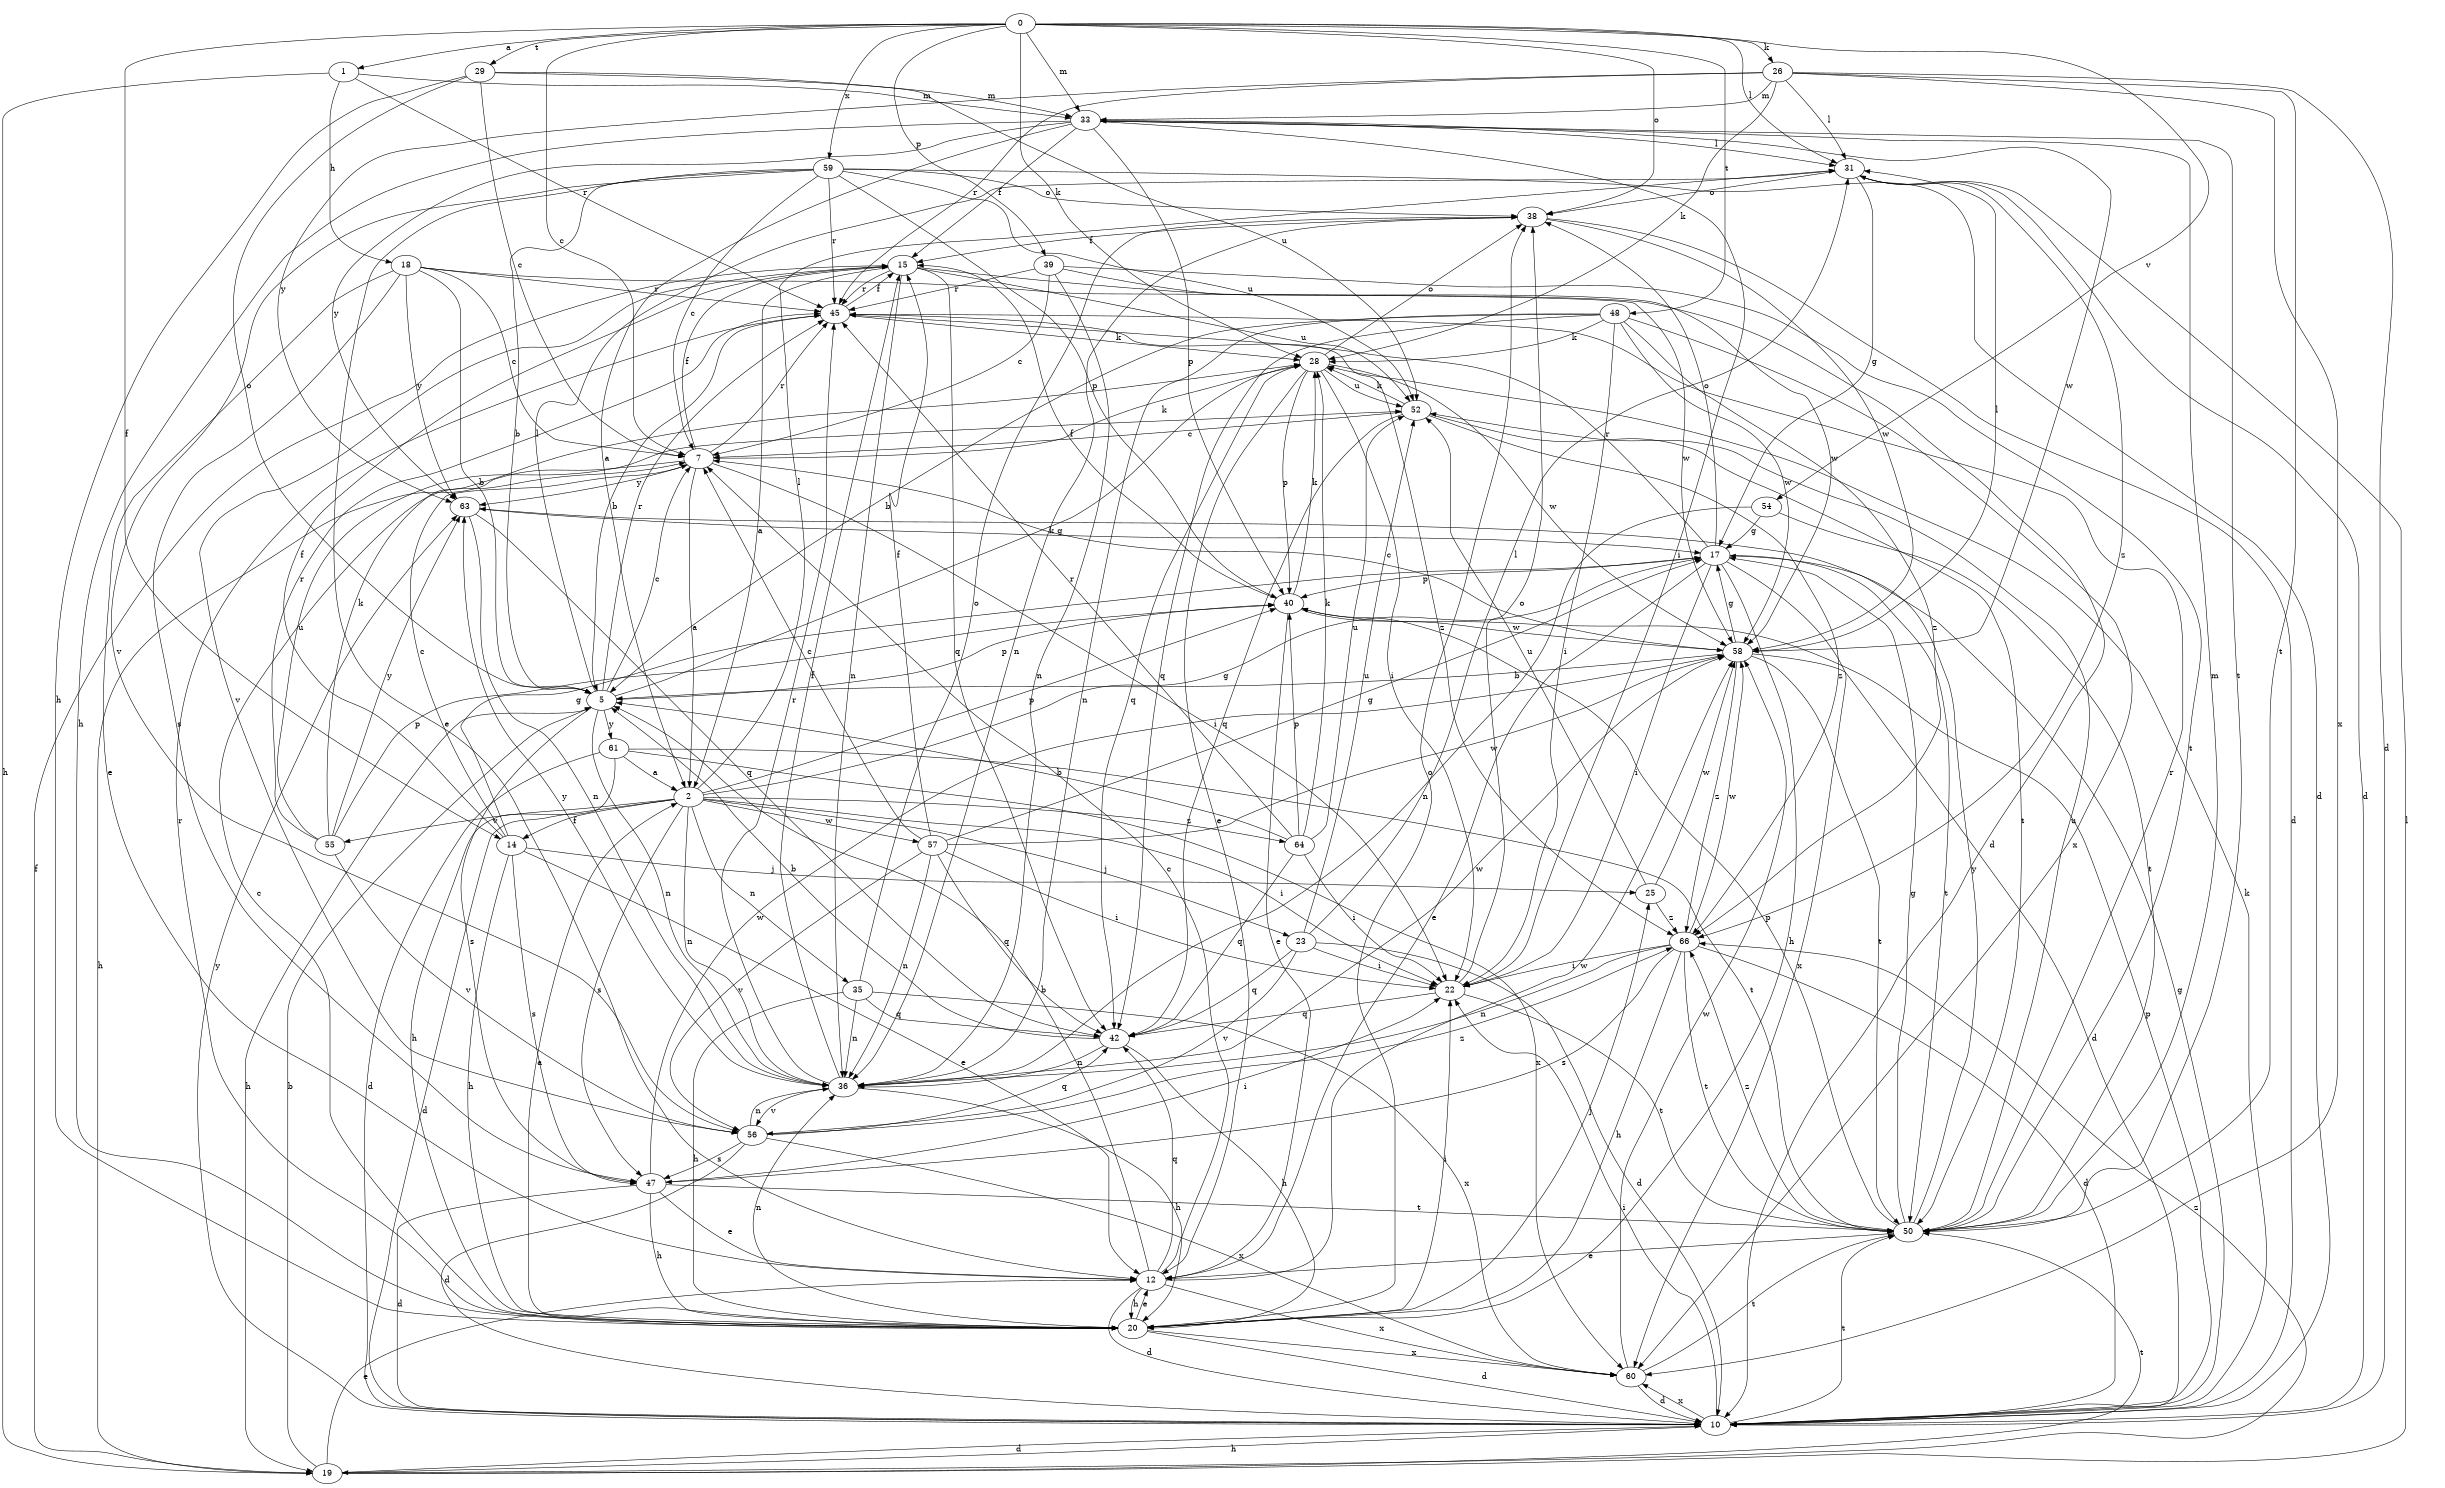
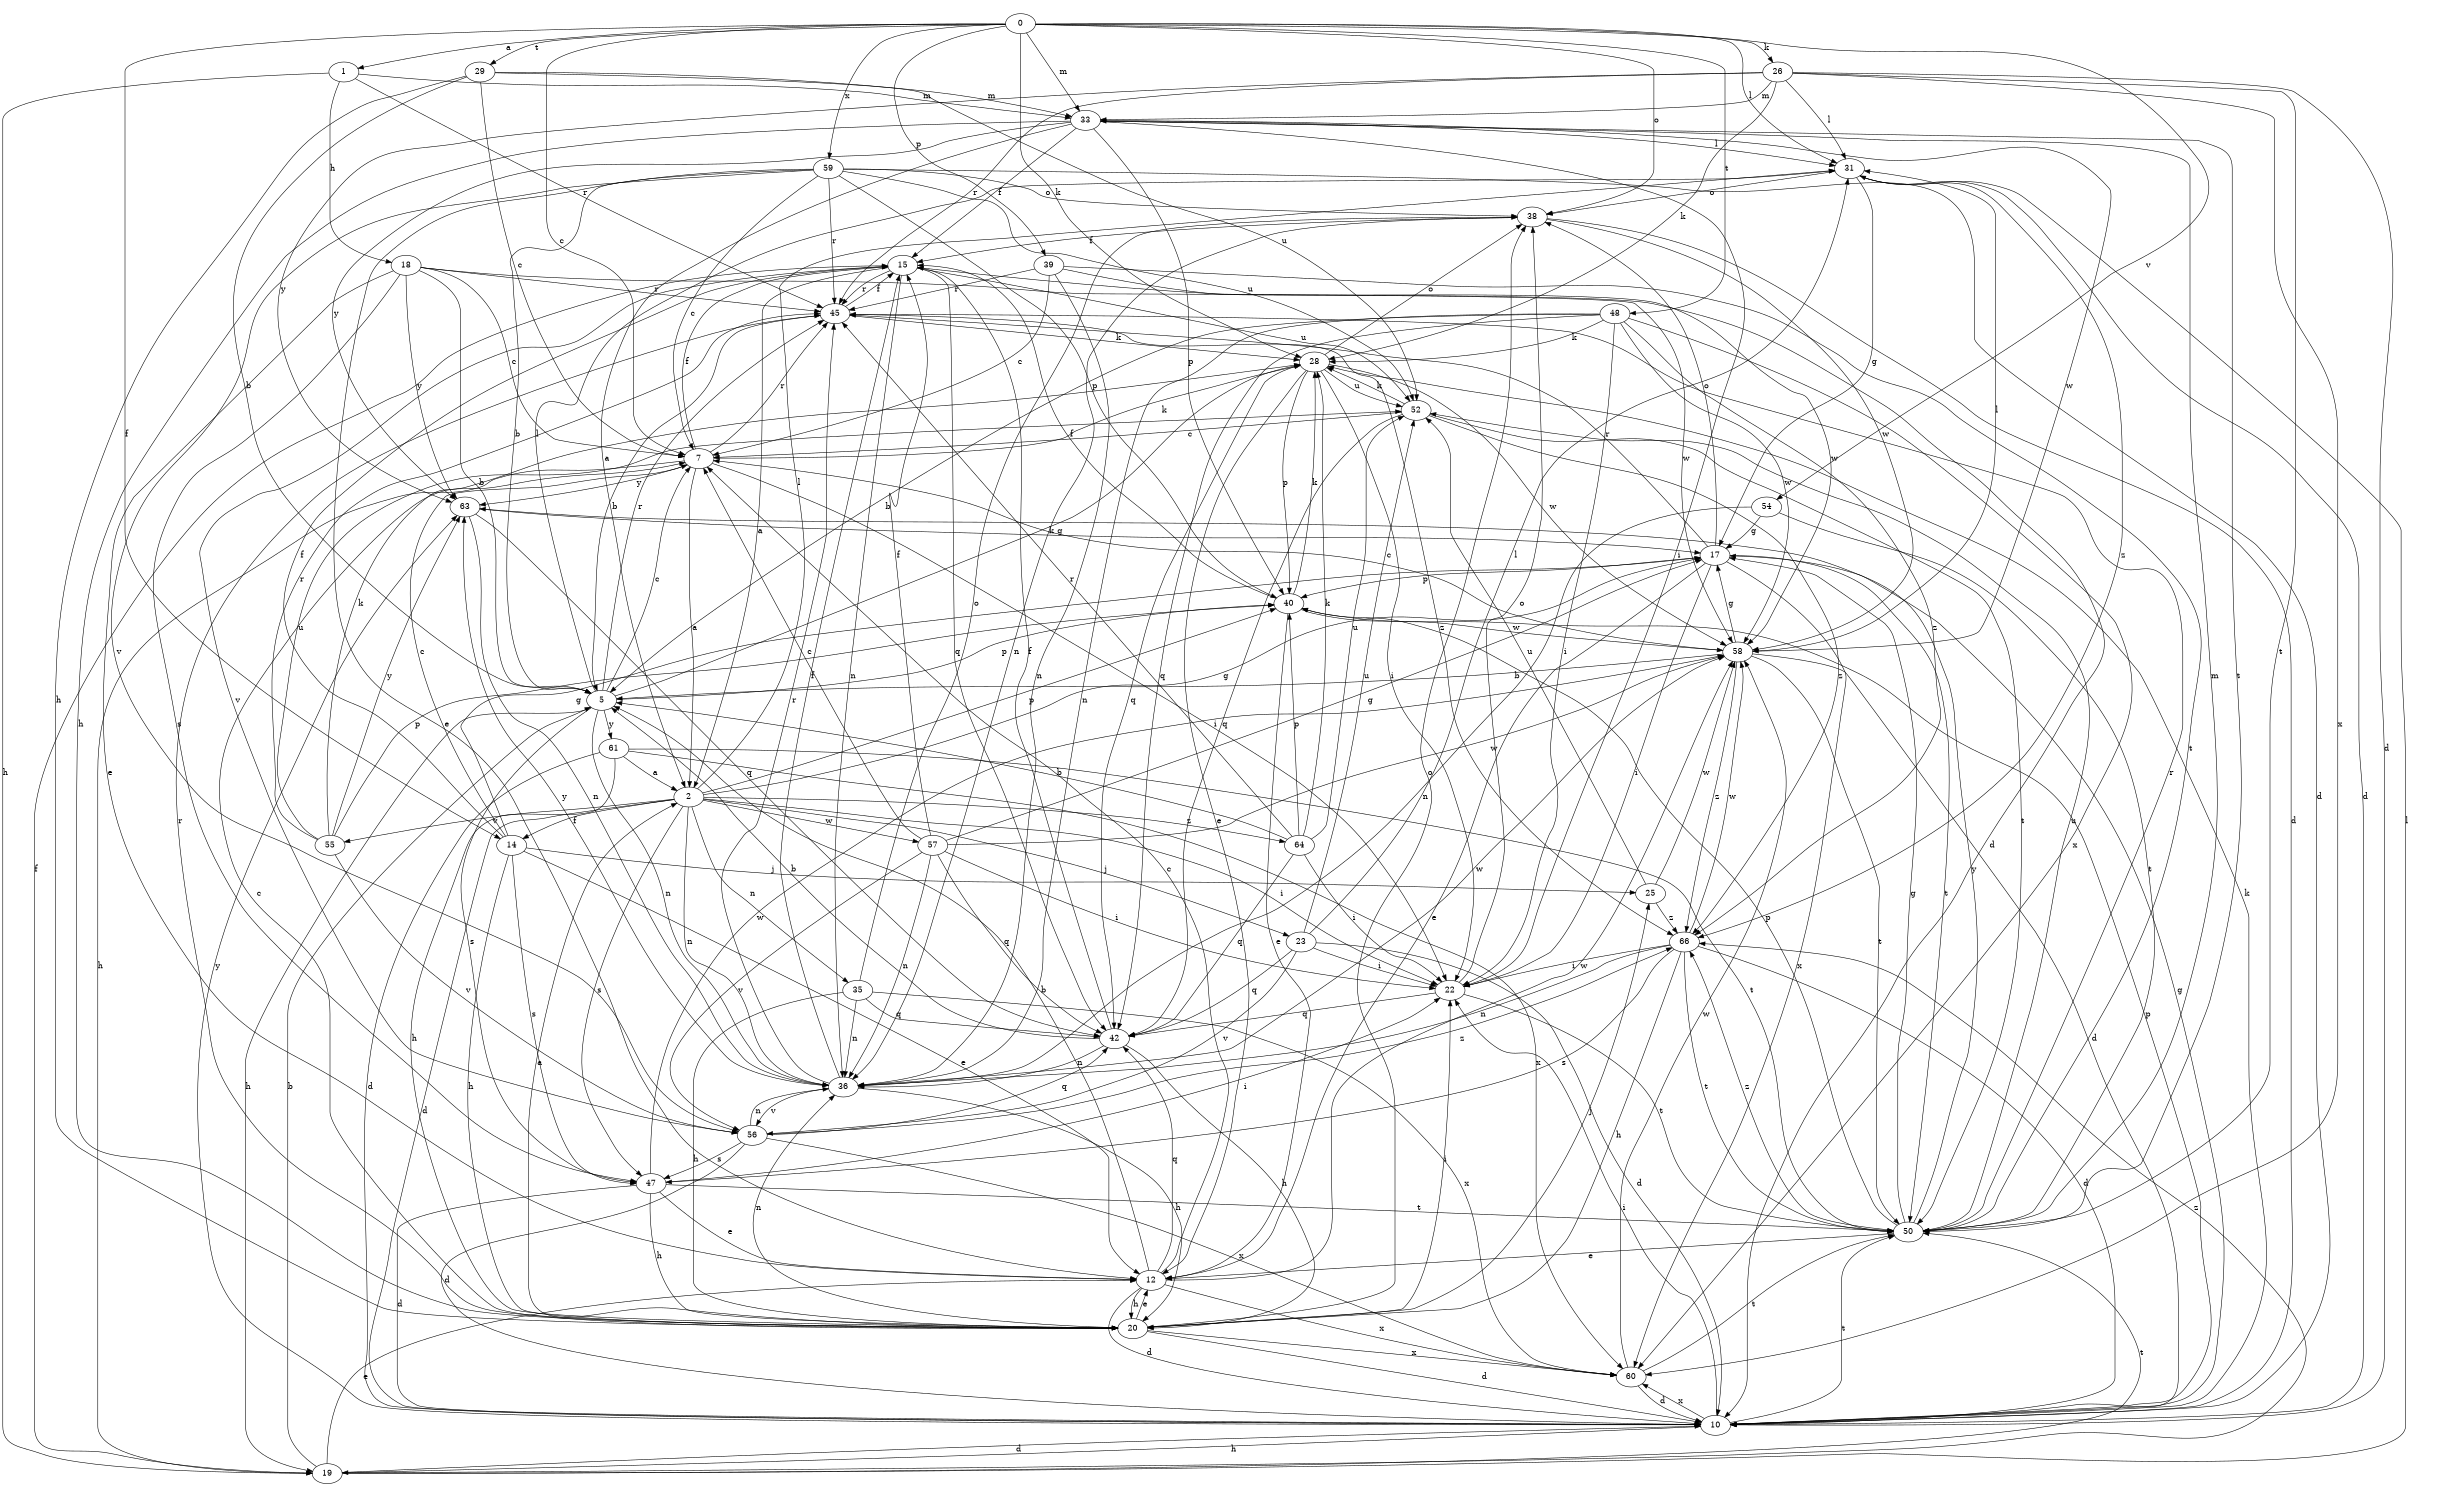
edge "29" -> "5": label "o" -> "b"
edge "42" -> "15": added, label "f"
edge "17" -> "20": removed, label "h"
